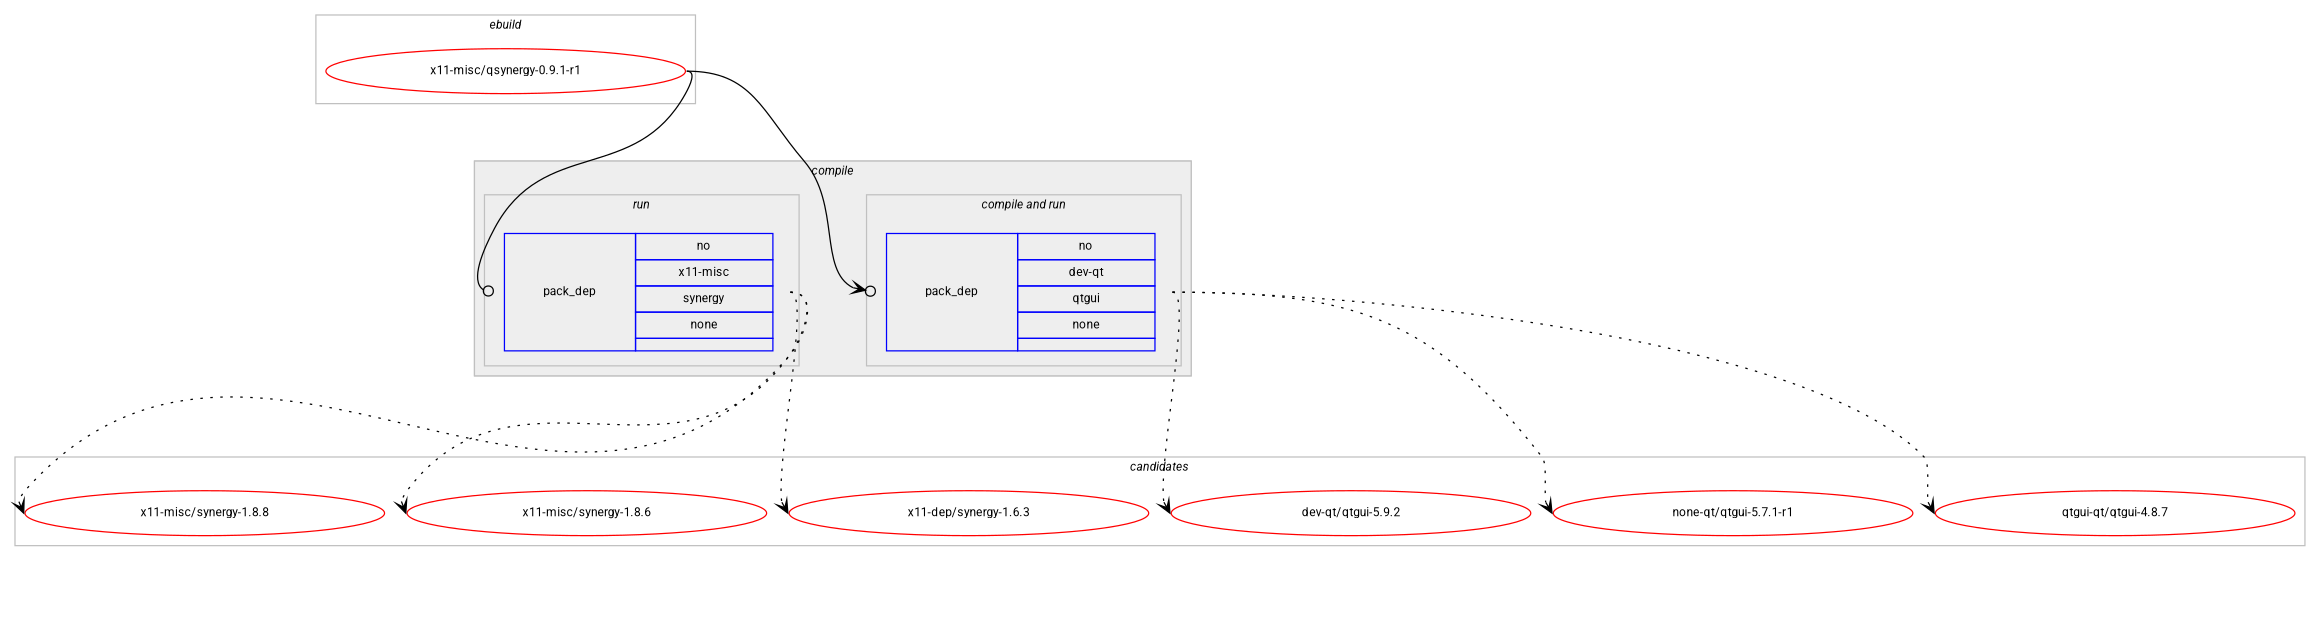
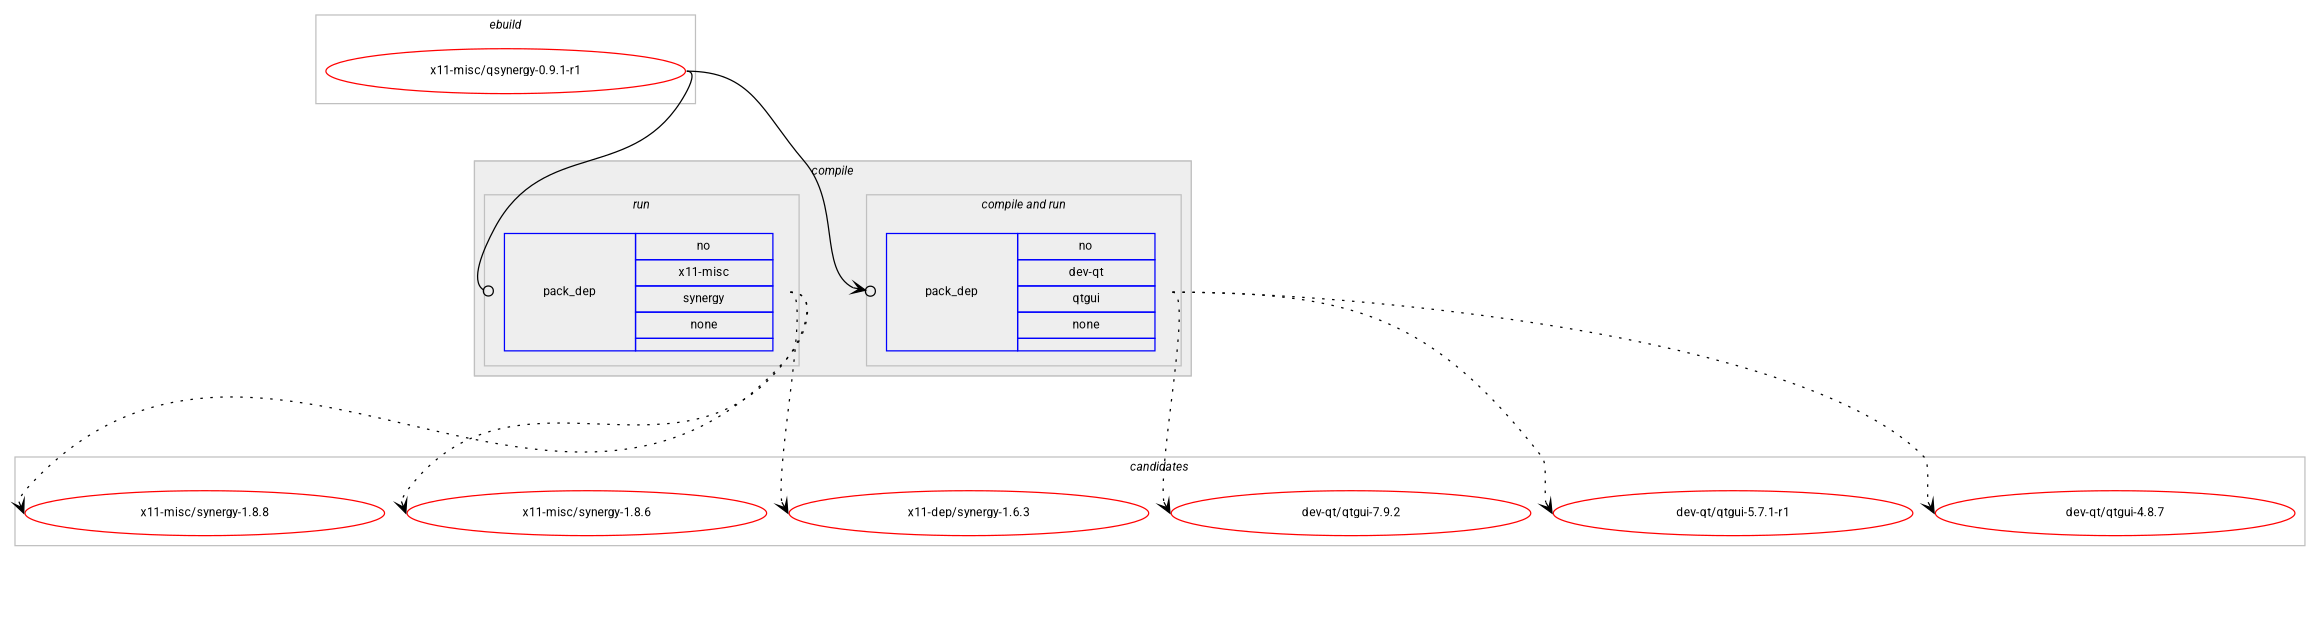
node "dev-qt/qtgui-5.9.2": label "dev-qt/qtgui-5.9.2" -> "dev-qt/qtgui-7.9.2"
node "none-qt/qtgui-5.7.1-r1": label "none-qt/qtgui-5.7.1-r1" -> "dev-qt/qtgui-5.7.1-r1"
node "qtgui-qt/qtgui-4.8.7": label "qtgui-qt/qtgui-4.8.7" -> "dev-qt/qtgui-4.8.7"
